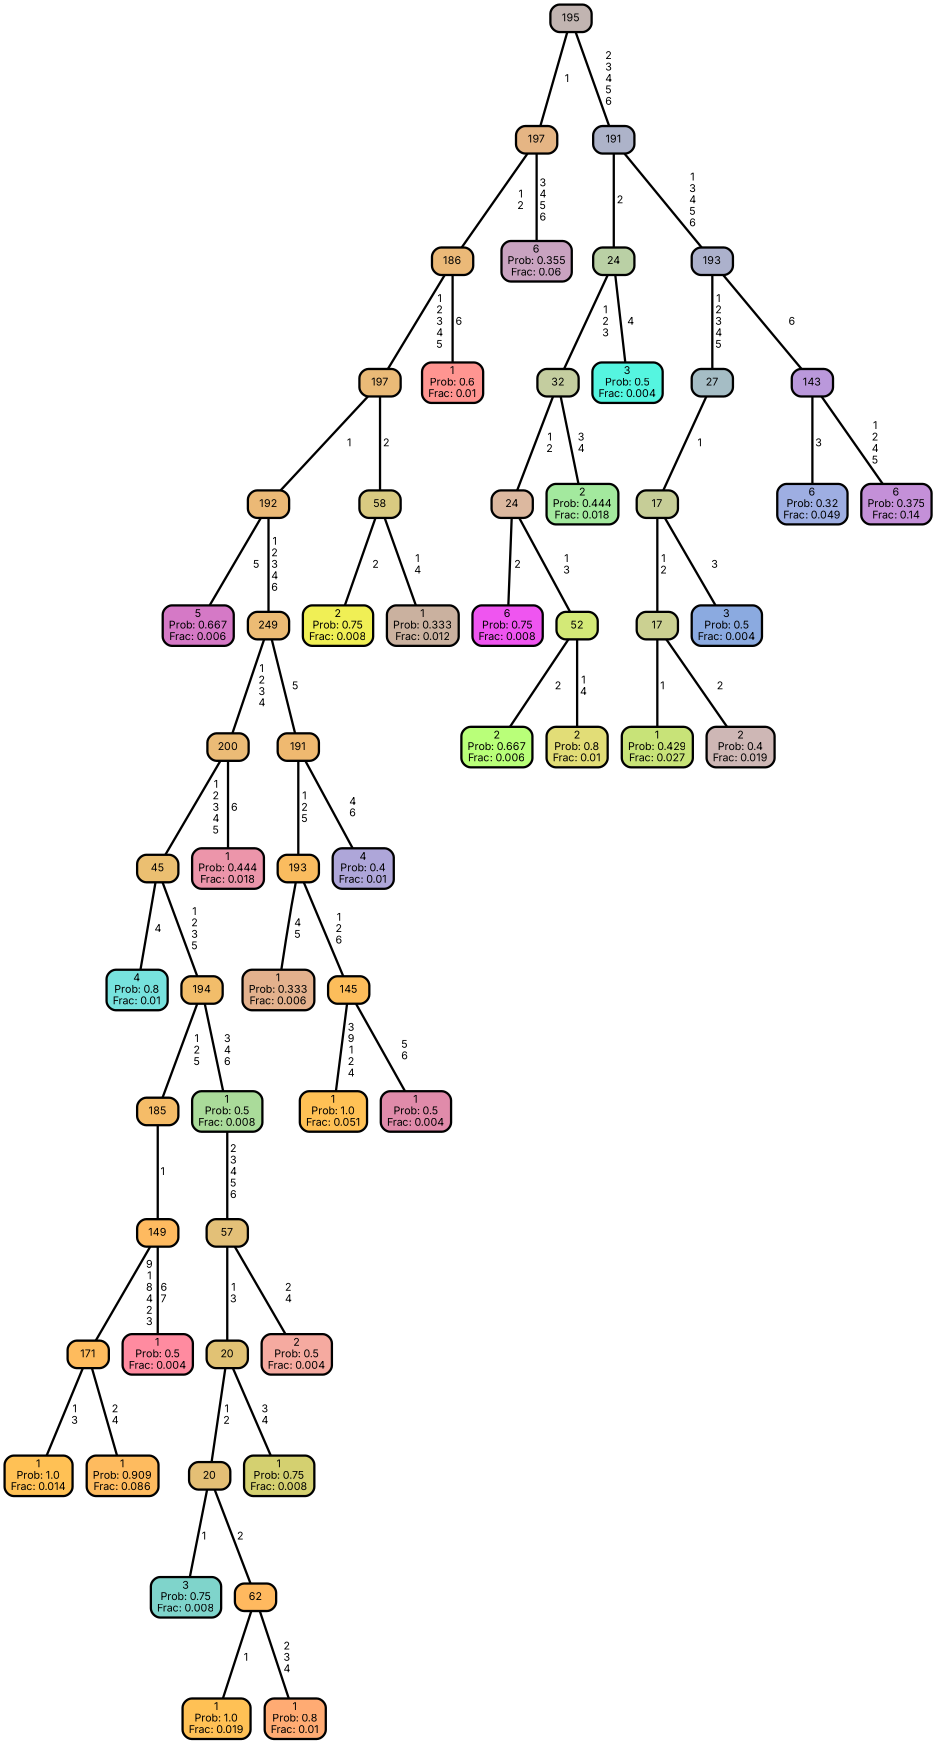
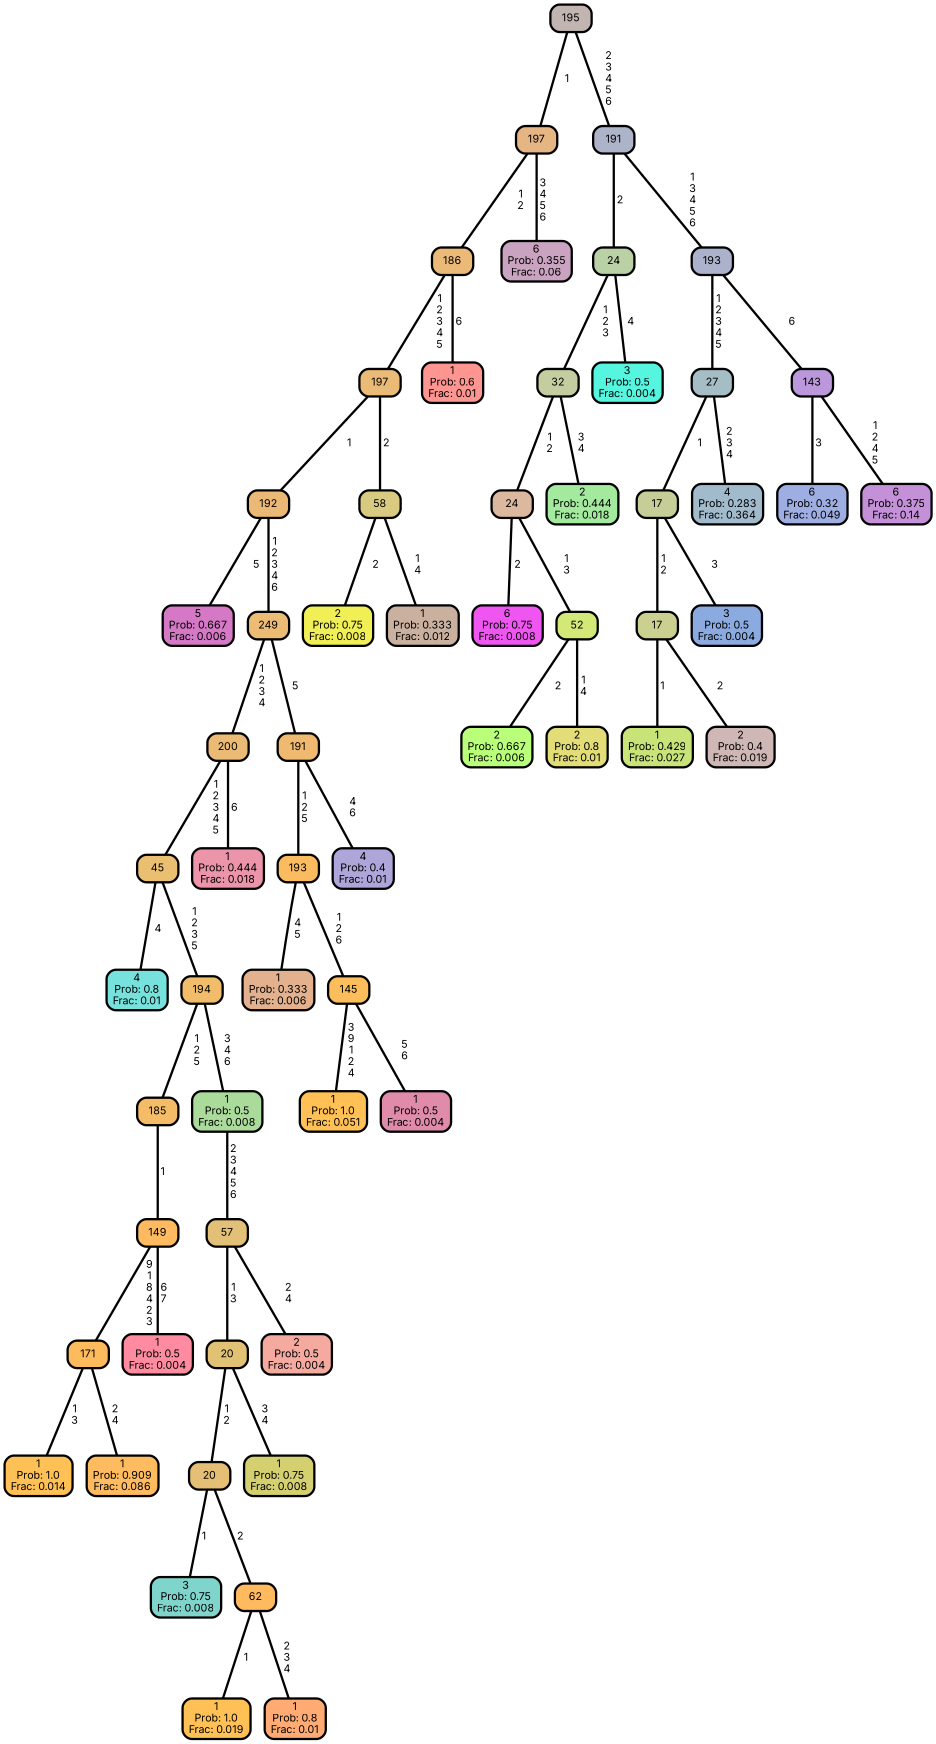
node "4 Prob: 0.283 Frac: 0.364": added
